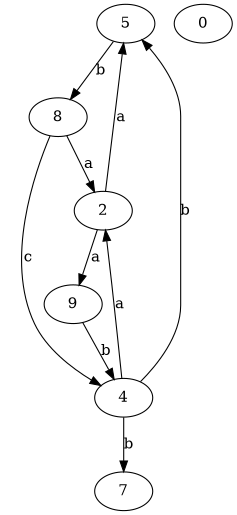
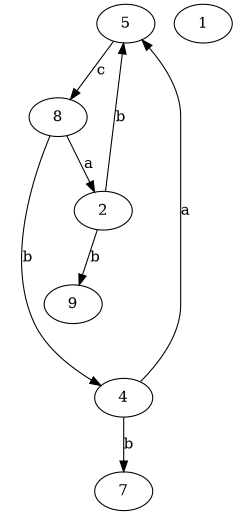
node "0": label "0" -> "1"
edge "5" -> "8": label "b" -> "c"
edge "2" -> "5": label "a" -> "b"
edge "4" -> "5": label "b" -> "a"
edge "8" -> "4": label "c" -> "b"
edge "2" -> "9": label "a" -> "b"
edge "4" -> "2": removed, label "a"
edge "9" -> "4": removed, label "b"
